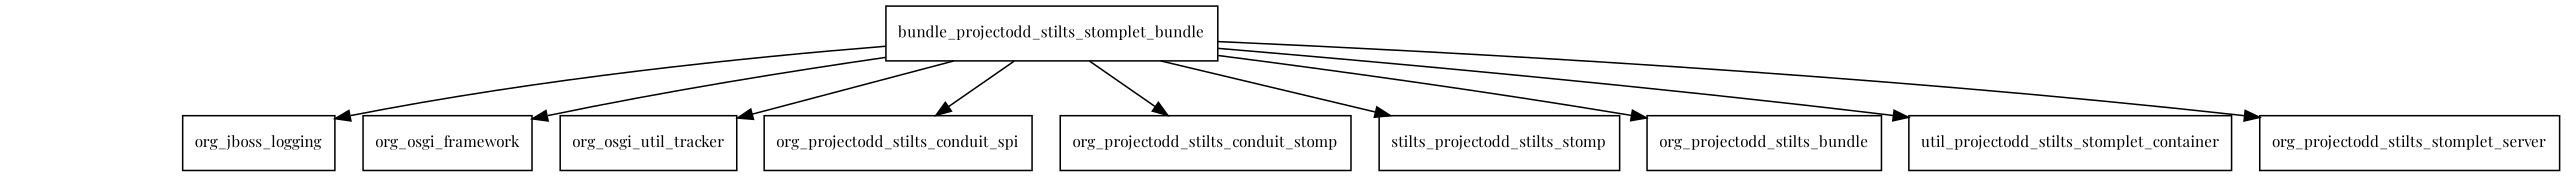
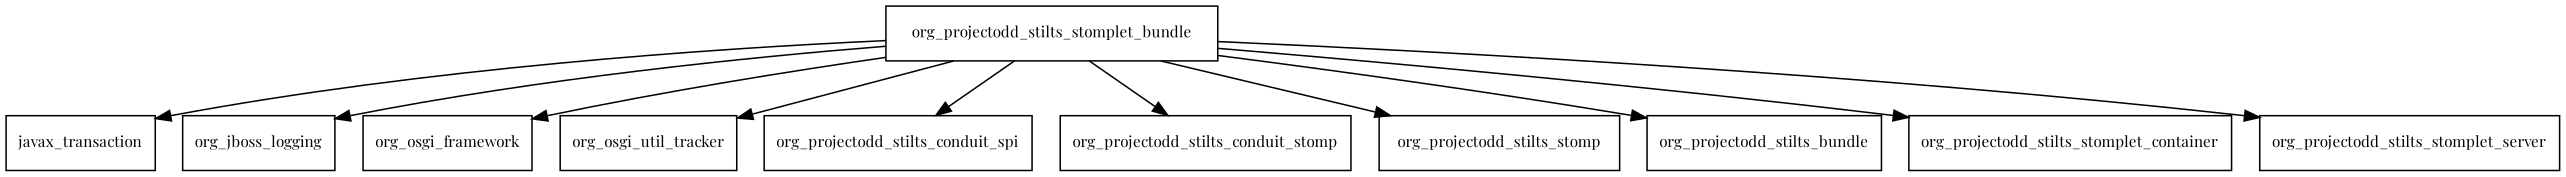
node "bundle_projectodd_stilts_stomplet_bundle": label "bundle_projectodd_stilts_stomplet_bundle" -> "org_projectodd_stilts_stomplet_bundle"
node "javax_transaction": added
node "stilts_projectodd_stilts_stomp": label "stilts_projectodd_stilts_stomp" -> "org_projectodd_stilts_stomp"
node "util_projectodd_stilts_stomplet_container": label "util_projectodd_stilts_stomplet_container" -> "org_projectodd_stilts_stomplet_container"
